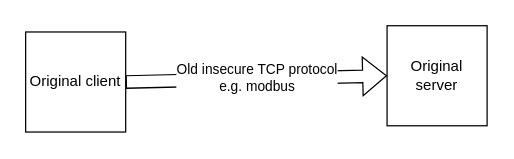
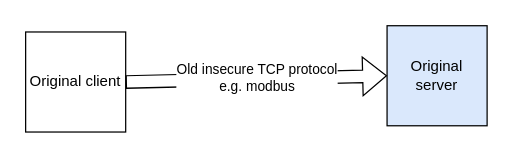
node "Original server": fillcolor #ffffff -> #dae8fc
